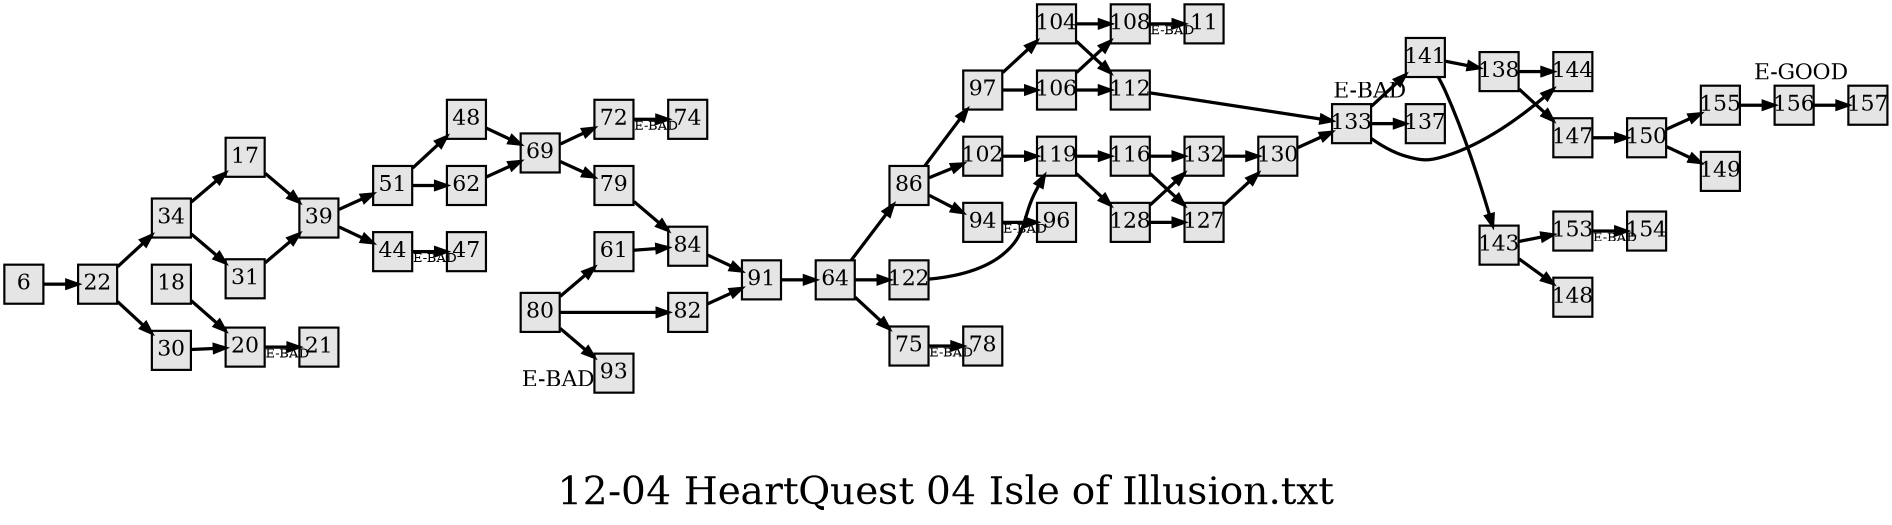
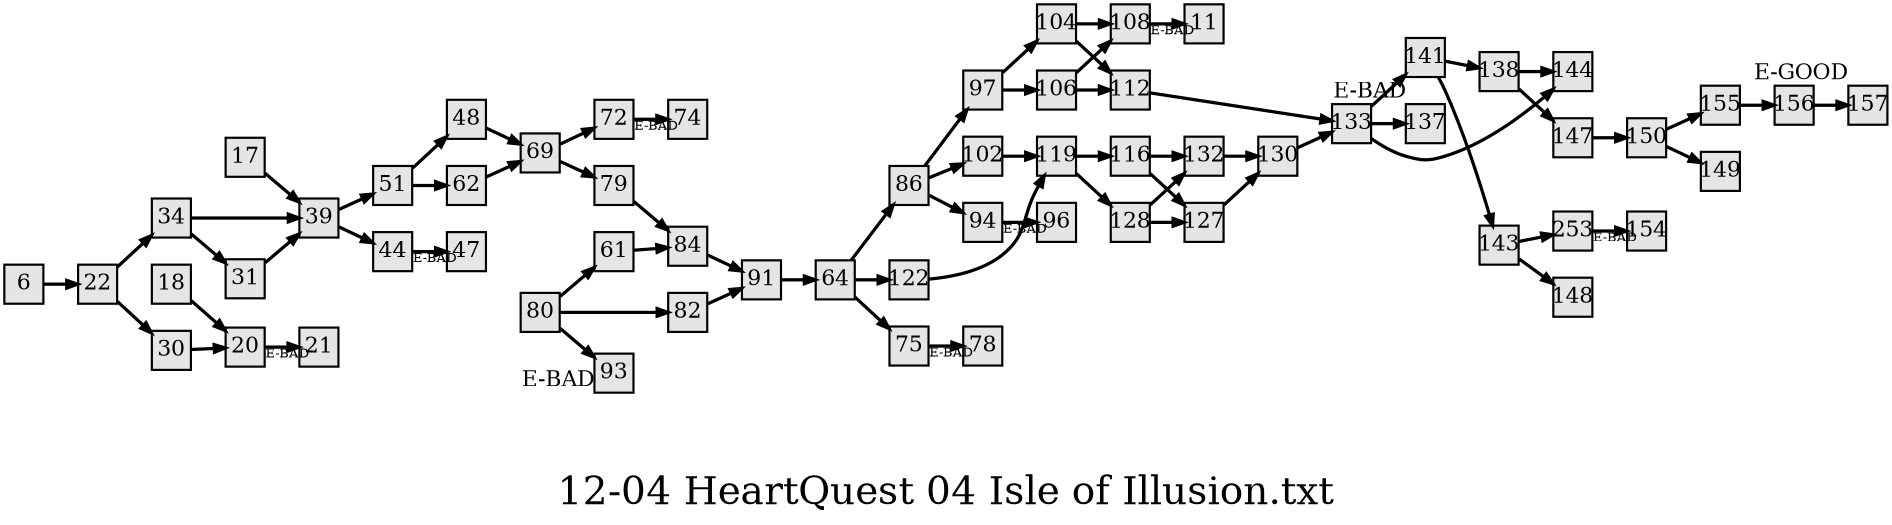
edge "34" -> "17": now "34" -> "39"
node "153": label "153" -> "253"
